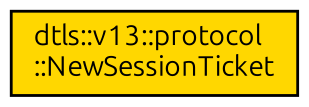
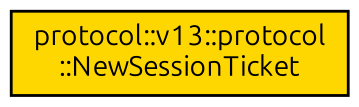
node "dtls::v13::protocol ::NewSessionTicket": label "dtls::v13::protocol ::NewSessionTicket" -> "protocol::v13::protocol ::NewSessionTicket"
